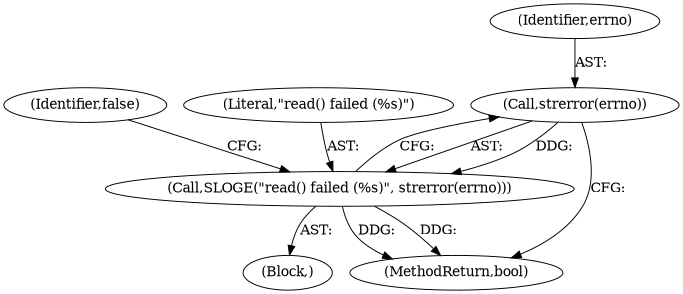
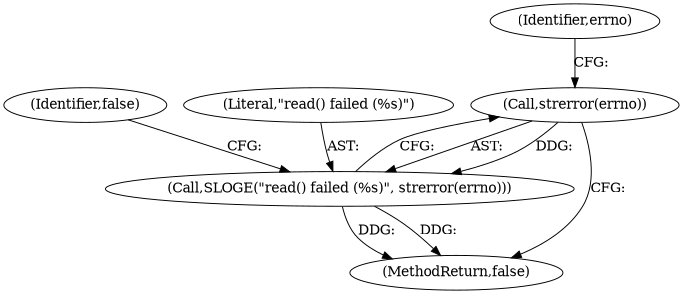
edge "(Identifier,errno)" -> "(Call,strerror(errno))": label "AST: " -> "CFG: "
node "(Block,)": removed
node "(MethodReturn,bool)": label "(MethodReturn,bool)" -> "(MethodReturn,false)"
